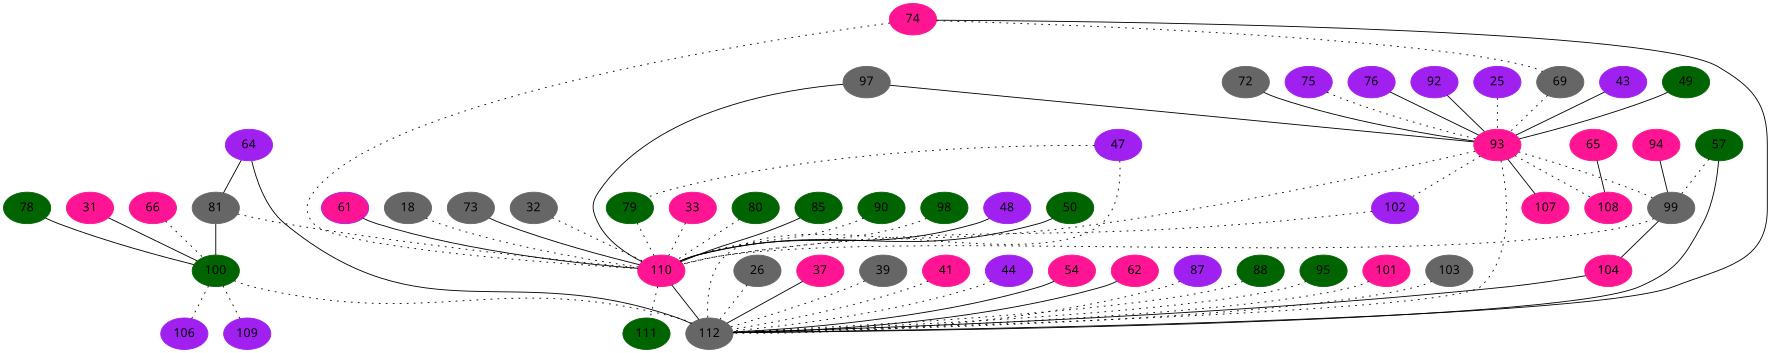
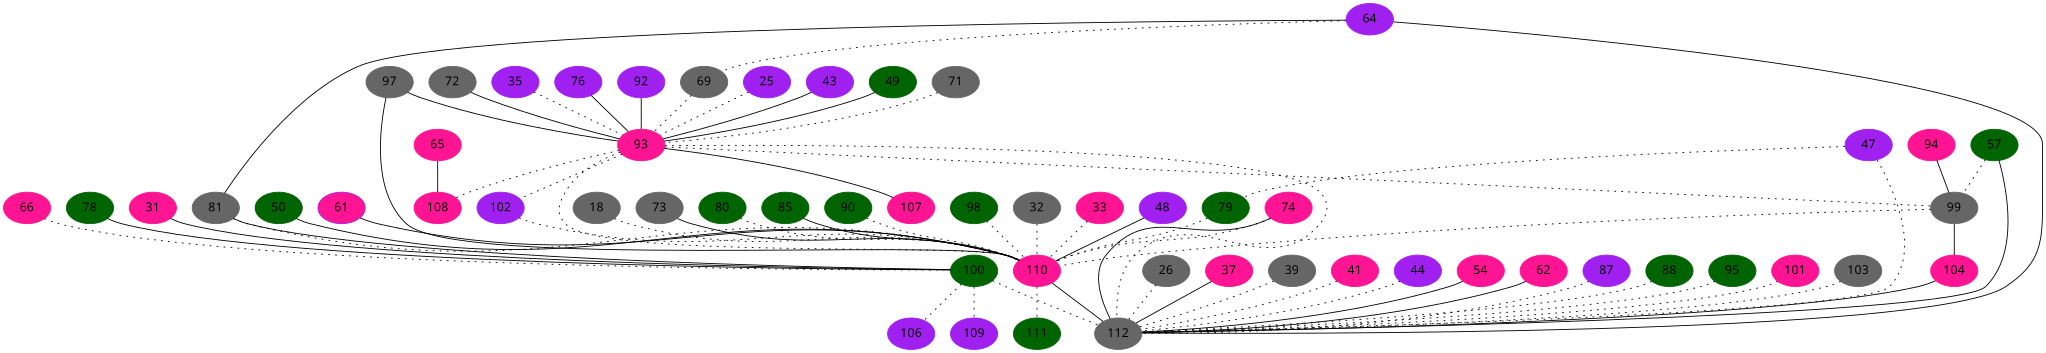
edge "74" -- "69": now "64" -- "69"
node "71": added
node "75": label "75" -> "35"
